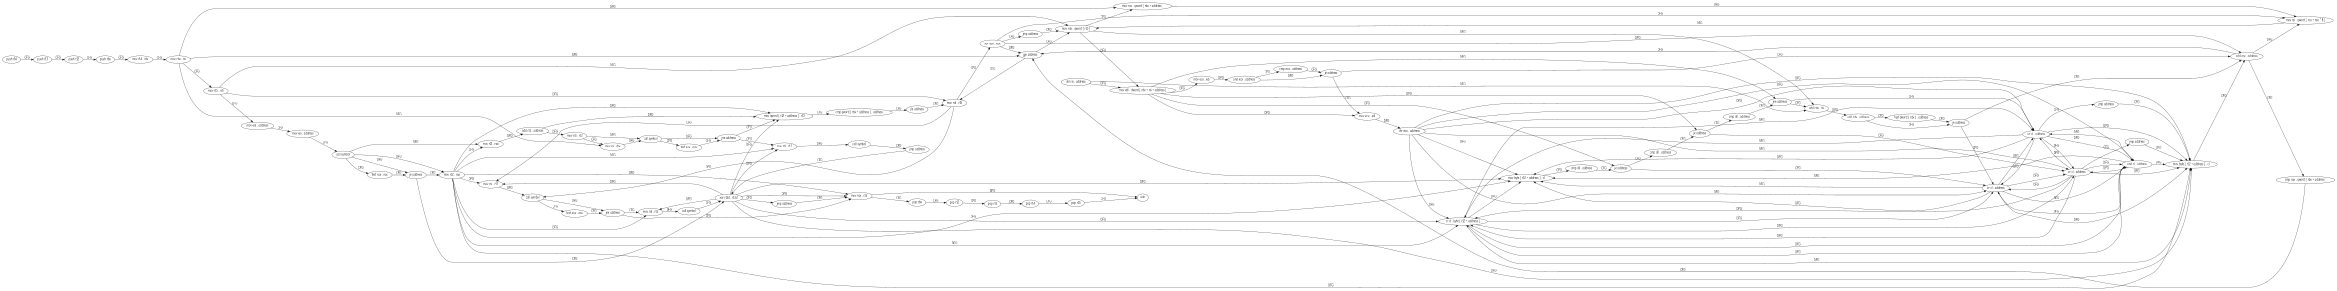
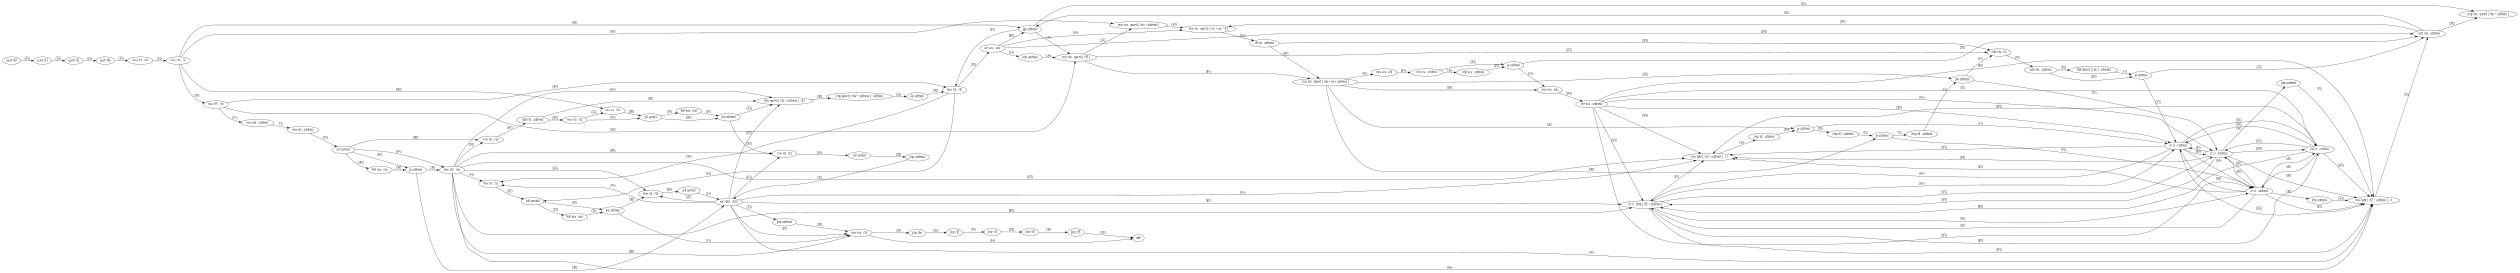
edge "mov rsi , qword [ rcx + rax * 8 ]" -> "mov rdx , qword [ r15 ]": now "mov rsi , qword [ rcx + rax * 8 ]" -> "shl rsi , address"
edge "cmp rax , qword [ rbx + address ]" -> "jge address": reversed
